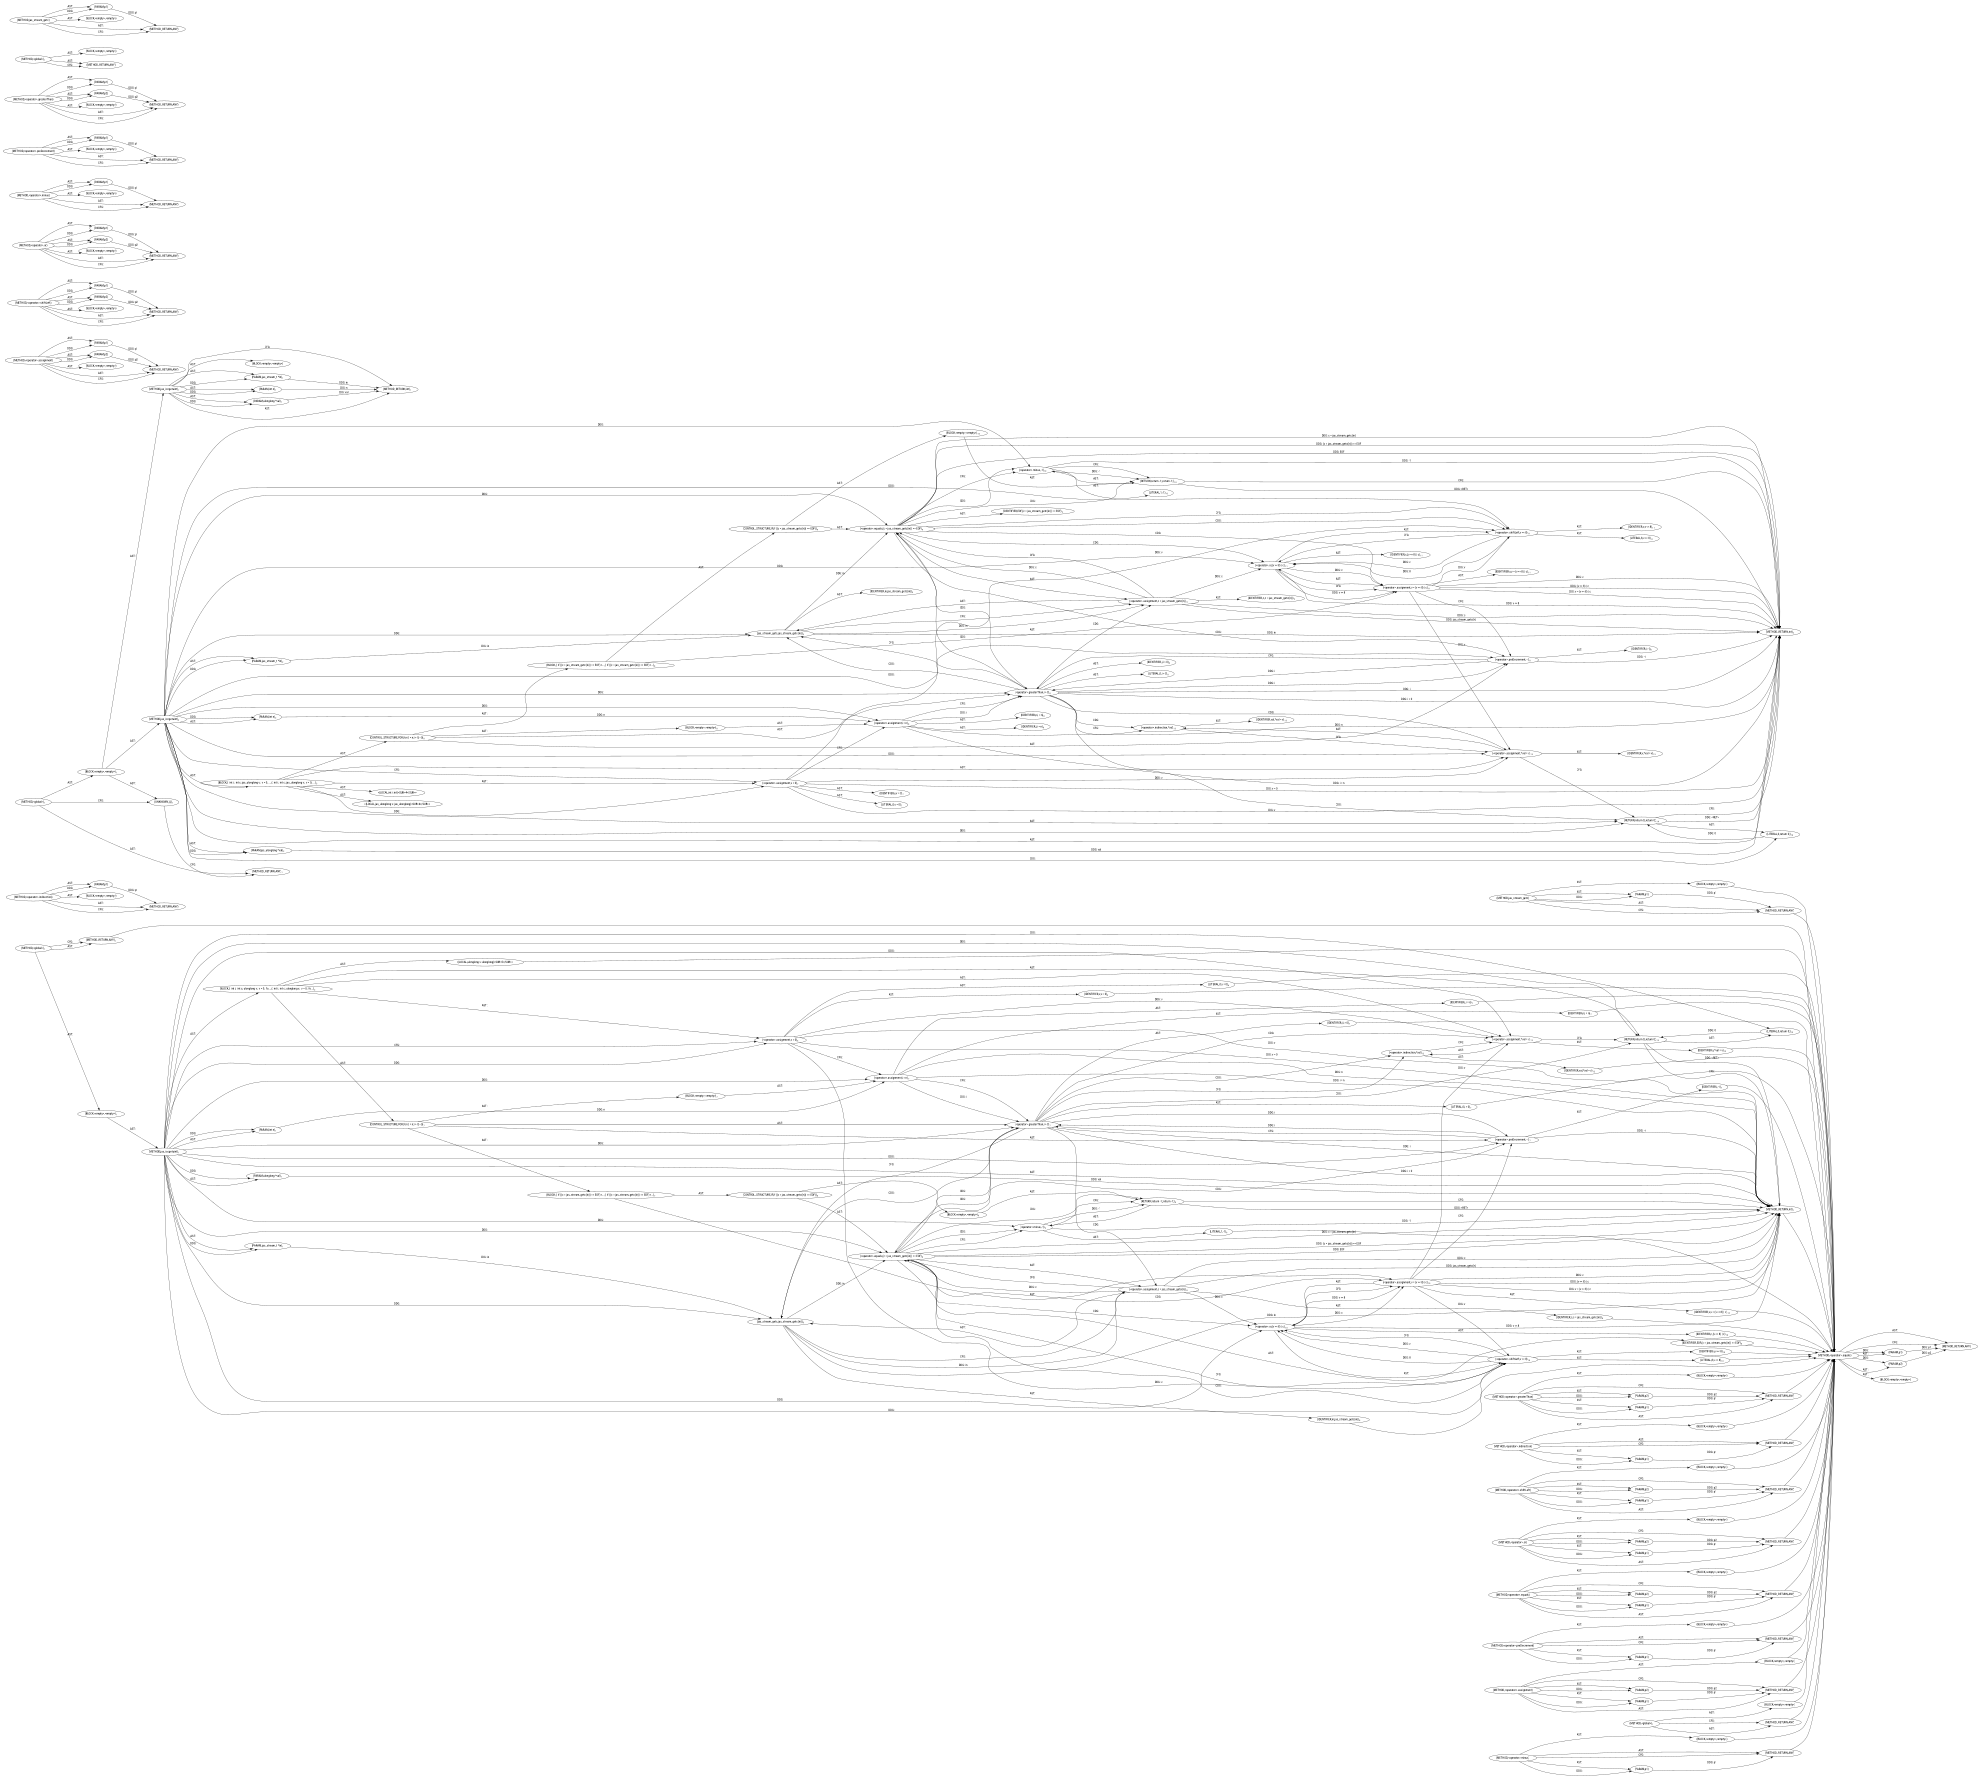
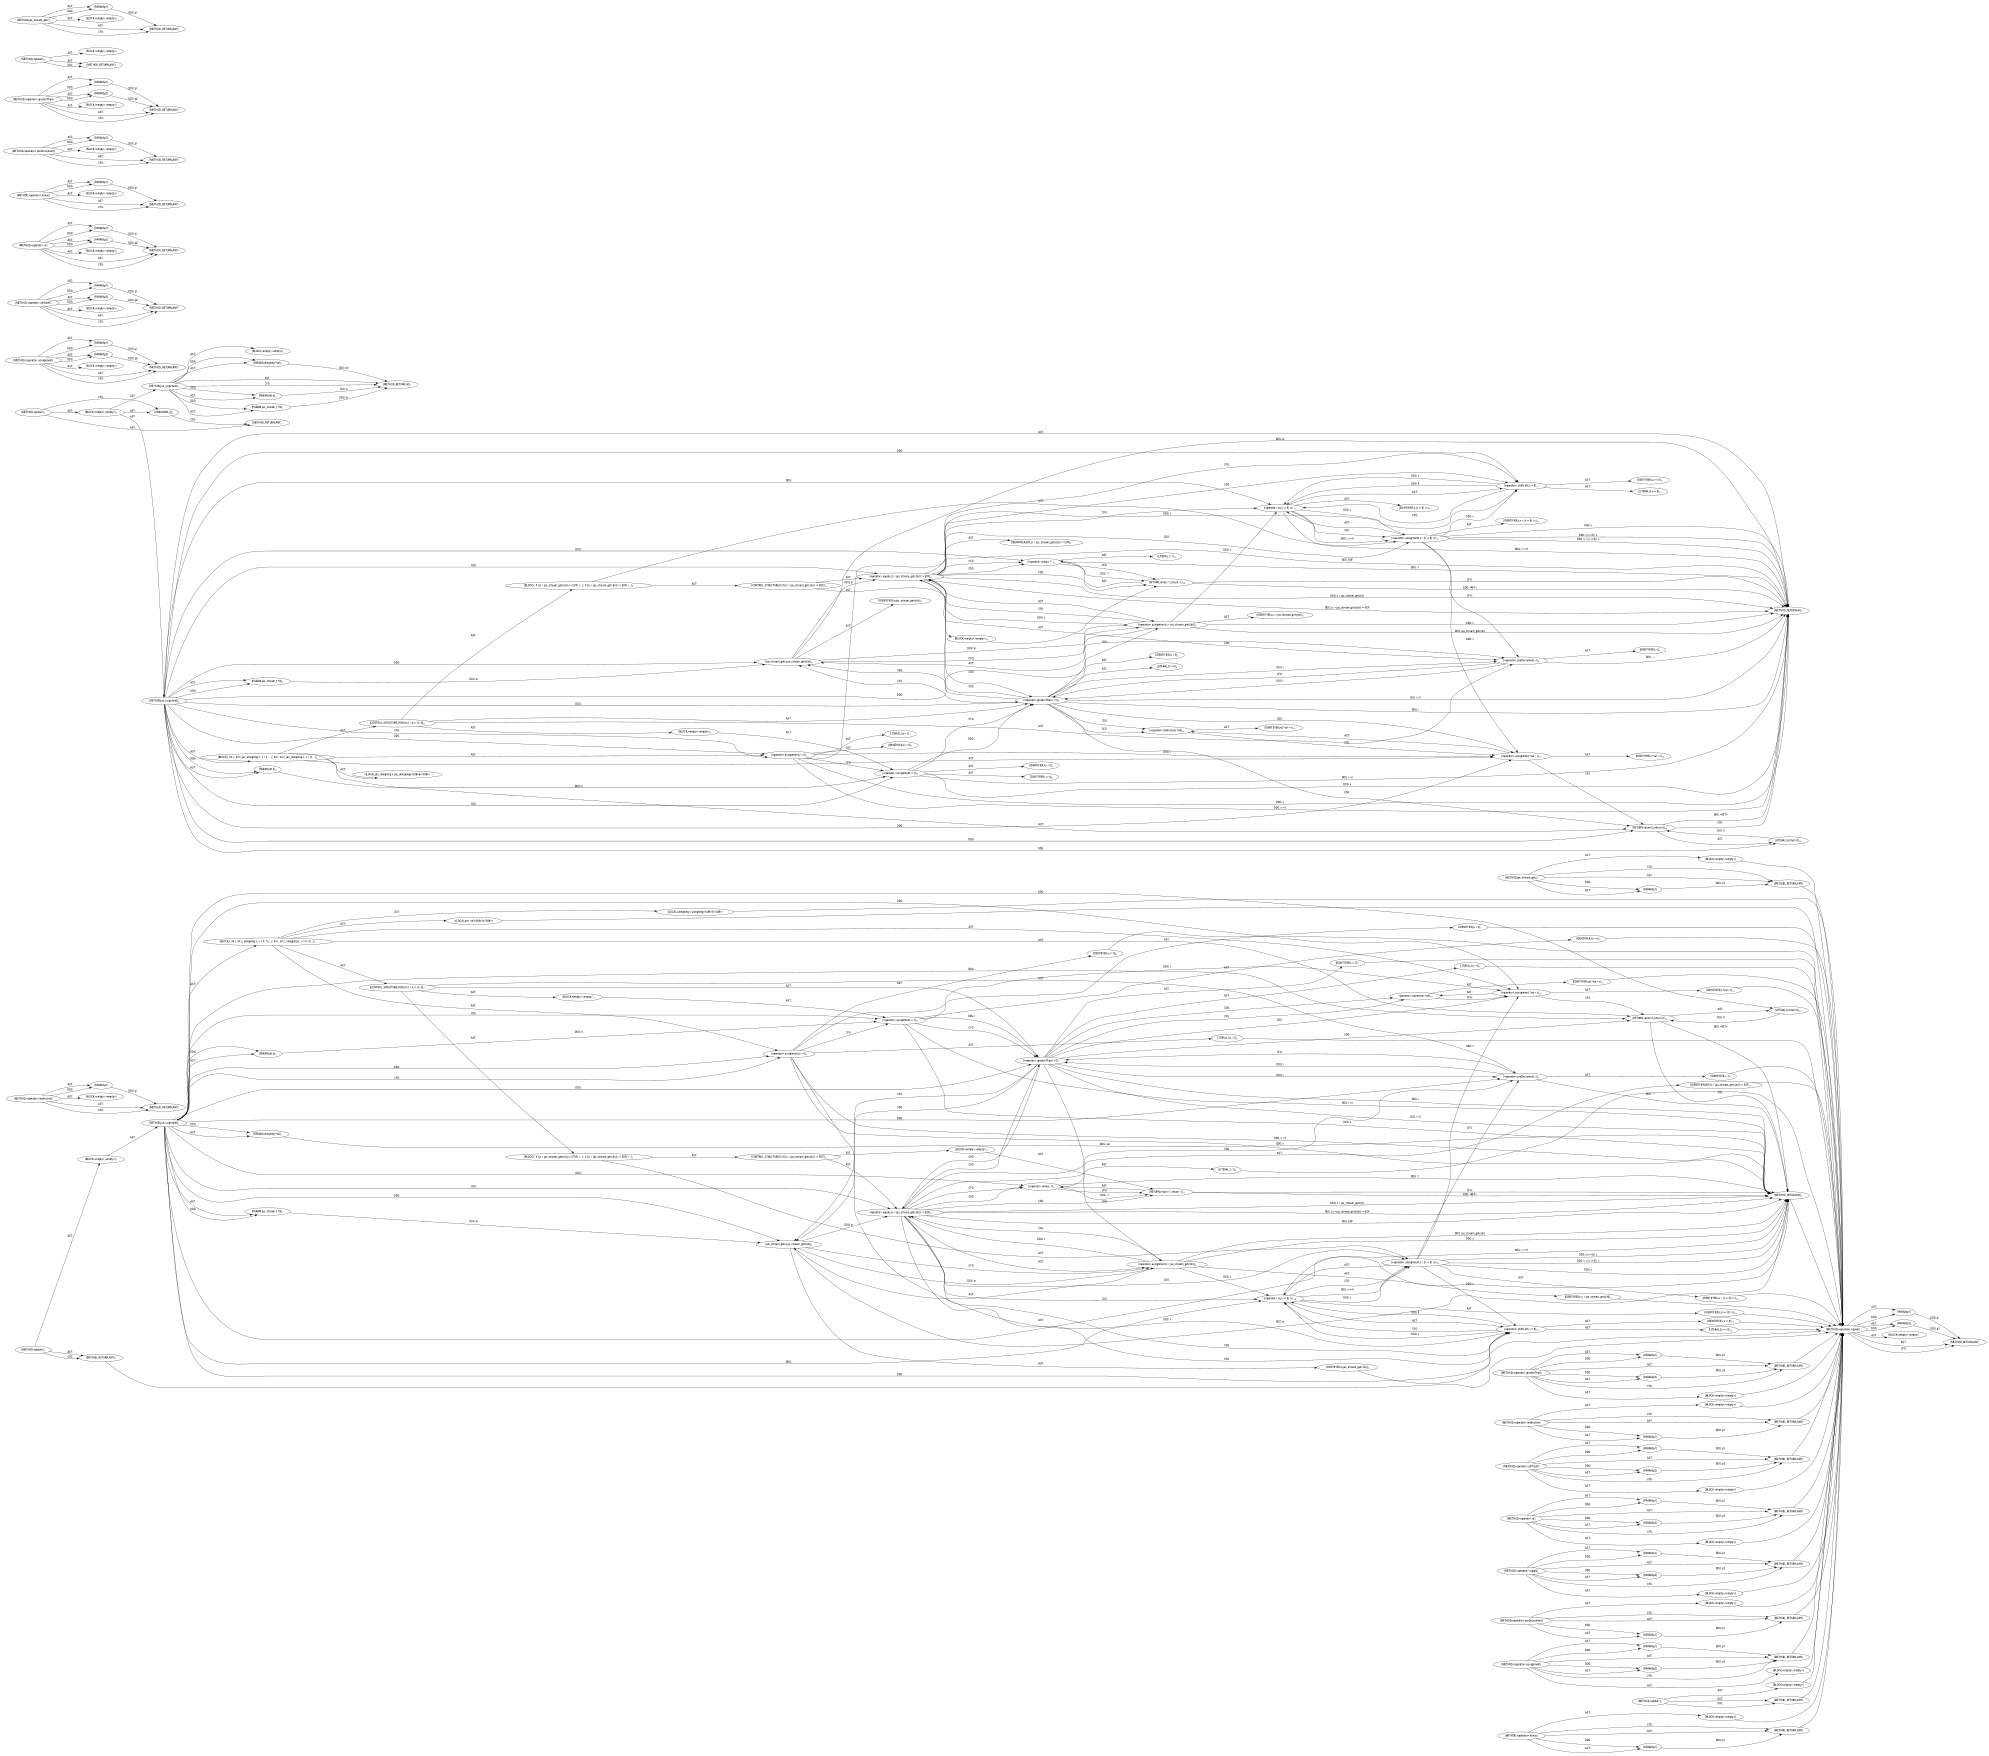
node "<(LOCAL,int i: int)<SUB>4</SUB>>": removed
node "(PARAM,jas_ulonglong *val)": removed
node "<(LOCAL,int i: int)<SUB>3</SUB>>": added
